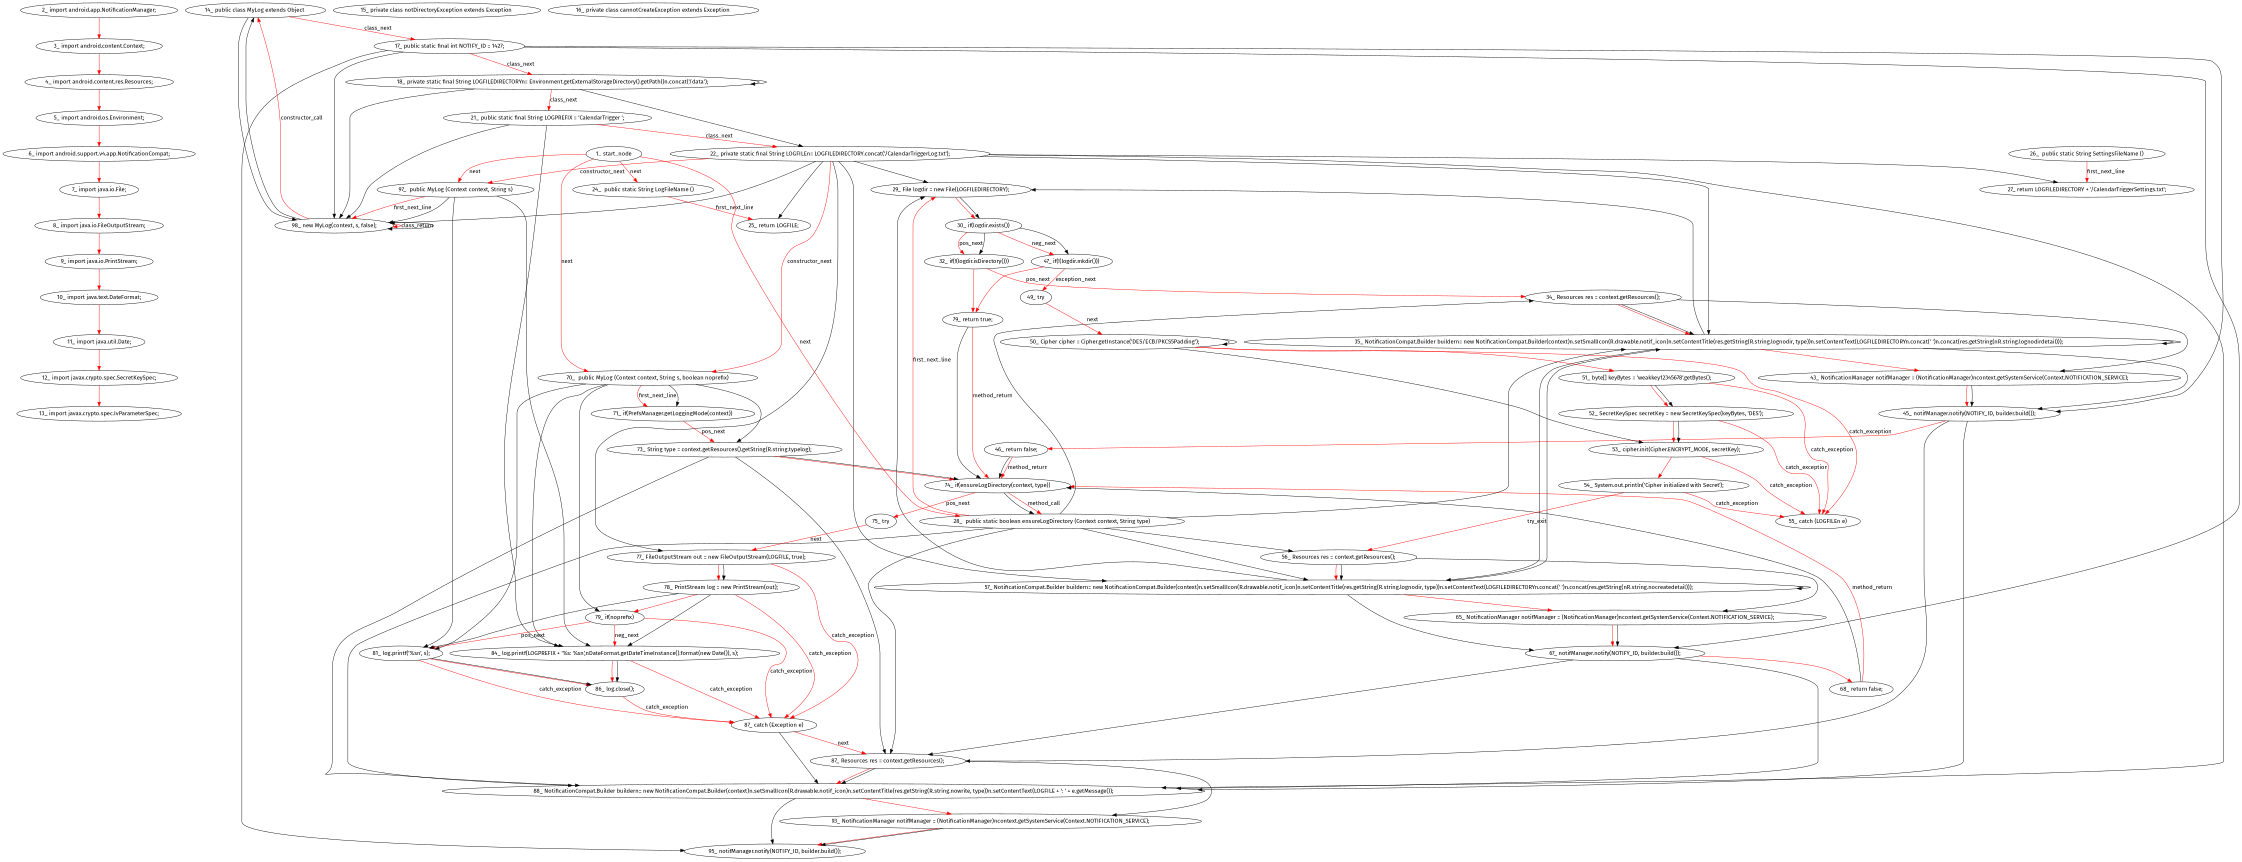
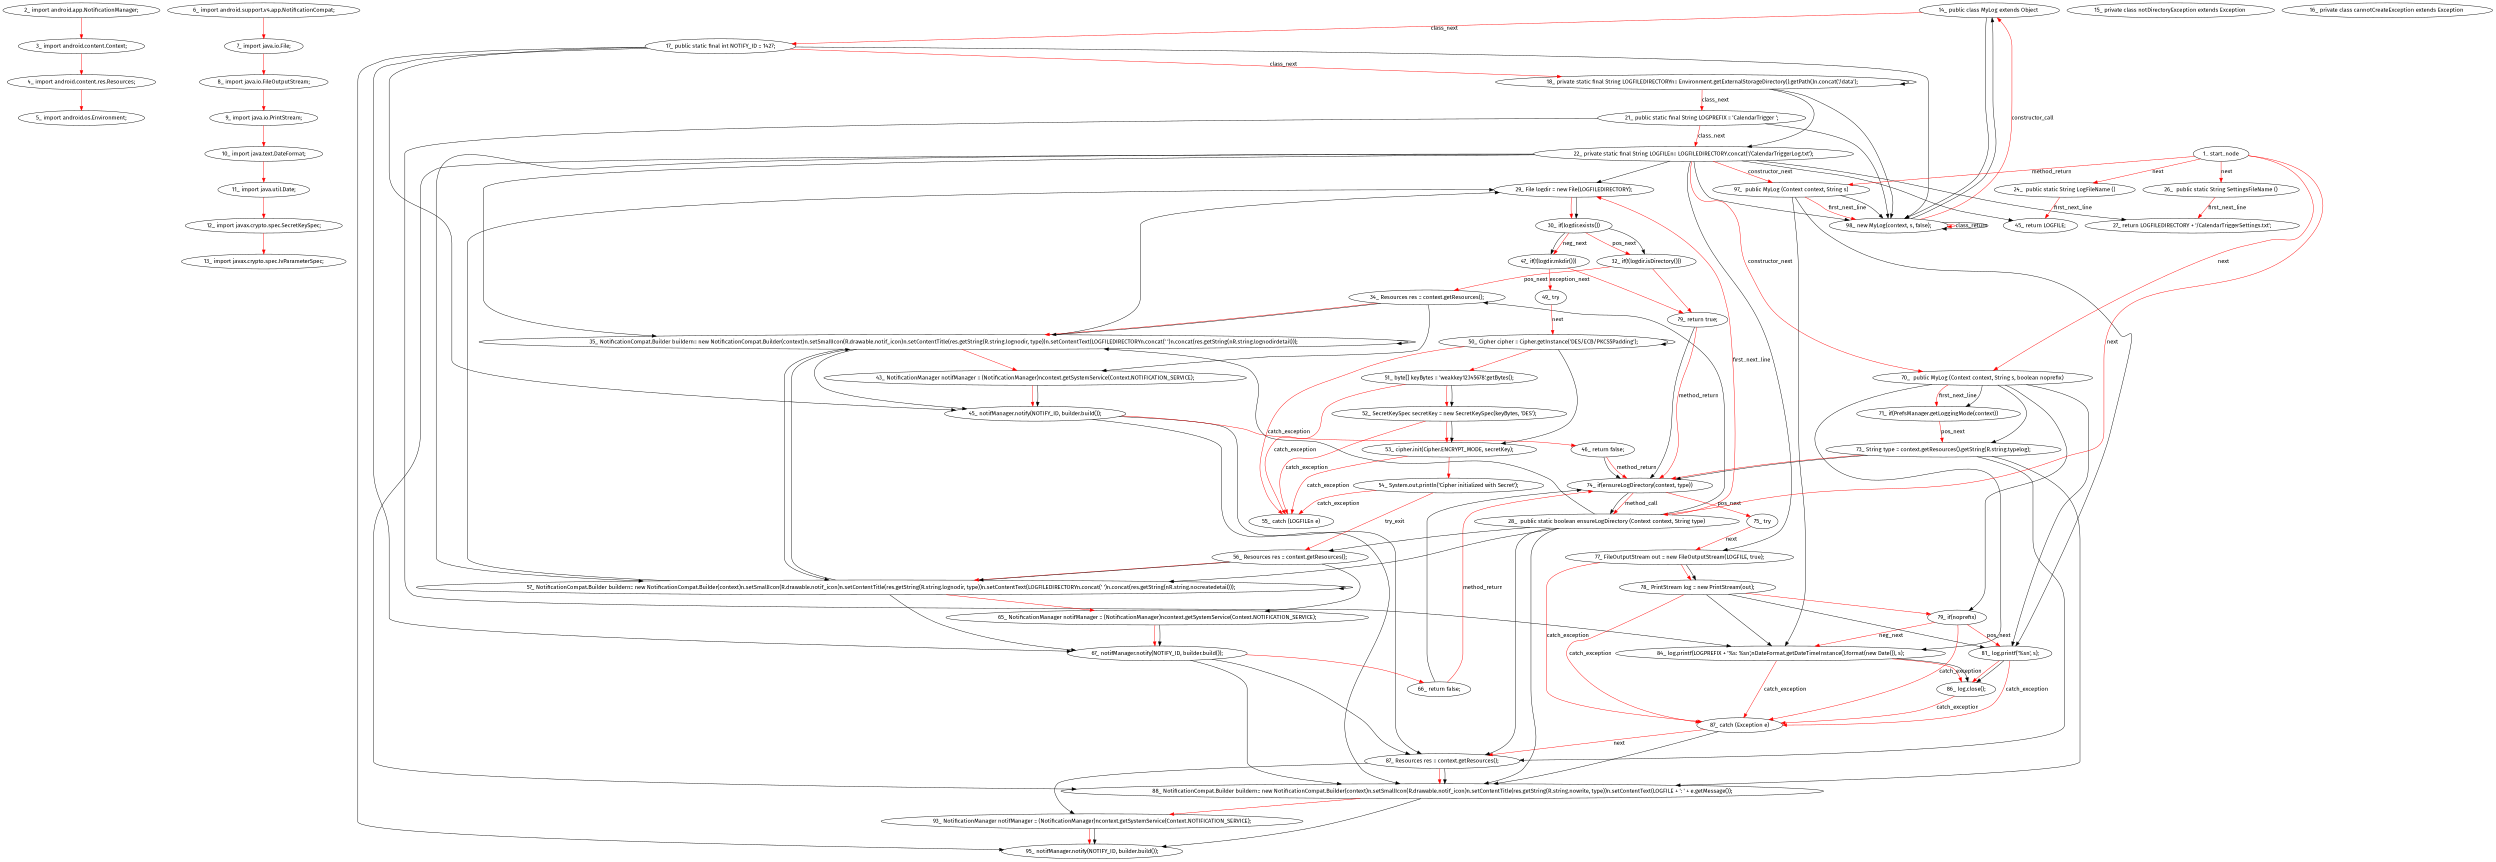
edge "5_ import android.os.Environment;" -> "6_ import android.support.v4.app.NotificationCompat;": removed
edge "1_ start_node" -> "26_  public static String SettingsFileName ()": added, label "next"
edge "1_ start_node" -> "97_  public MyLog (Context context, String s)": label "next" -> "method_return"
node "25_ return LOGFILE;": label "25_ return LOGFILE;" -> "45_ return LOGFILE;"
node "68_ return false;": label "68_ return false;" -> "66_ return false;"
